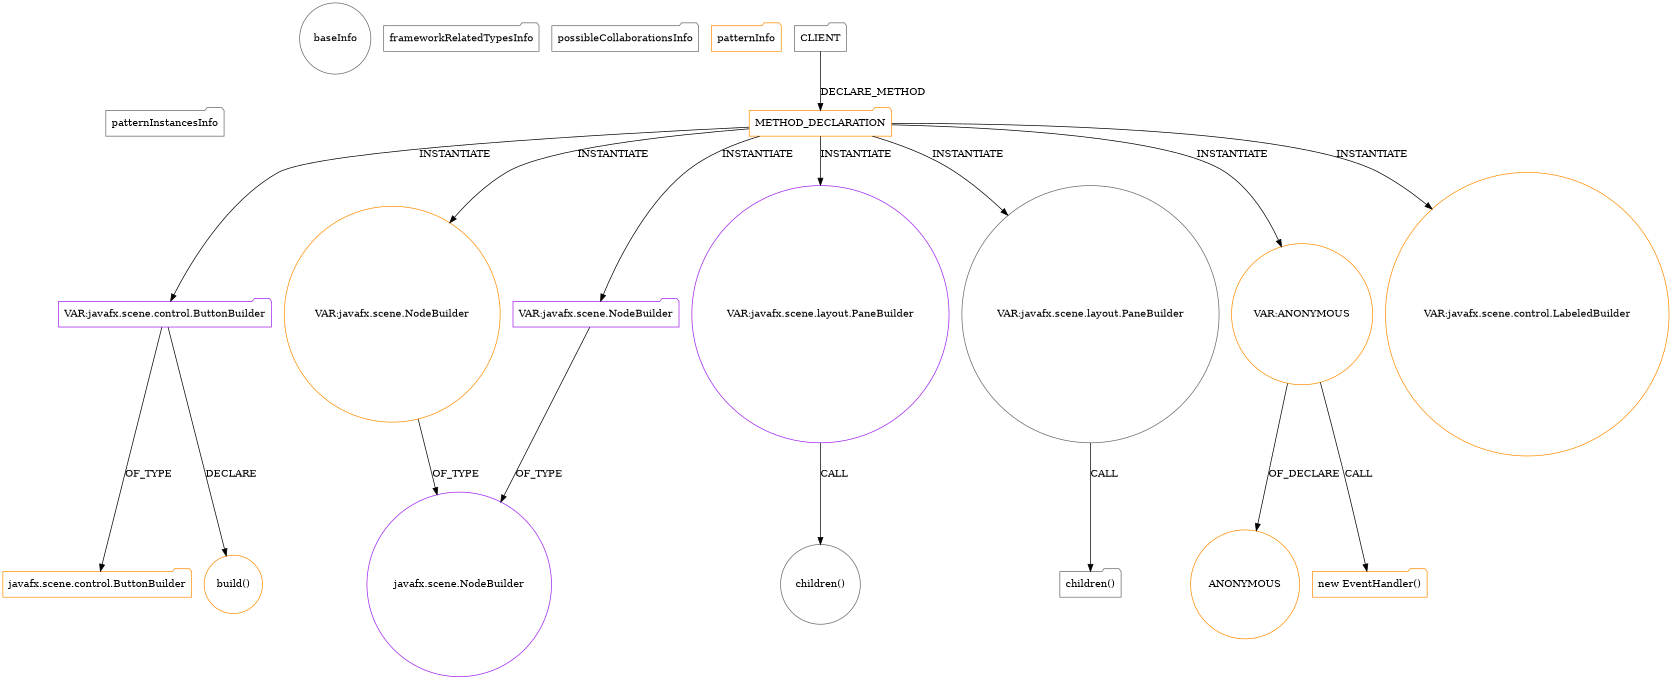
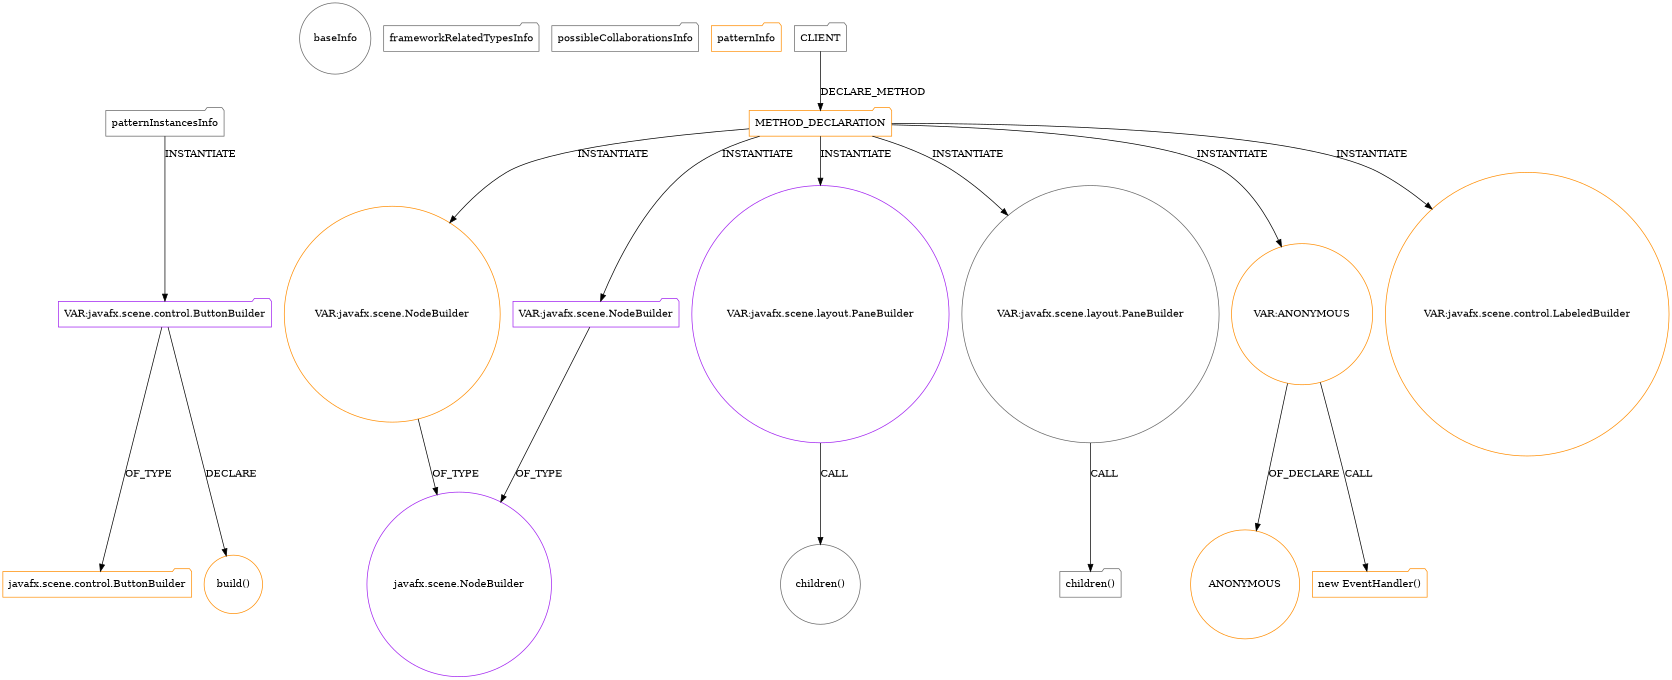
edge "METHOD_DECLARATION" -> "VAR:javafx.scene.control.ButtonBuilder": now "patternInstancesInfo" -> "VAR:javafx.scene.control.ButtonBuilder"
